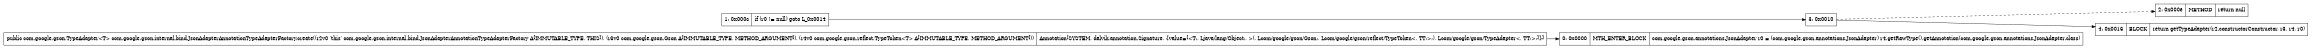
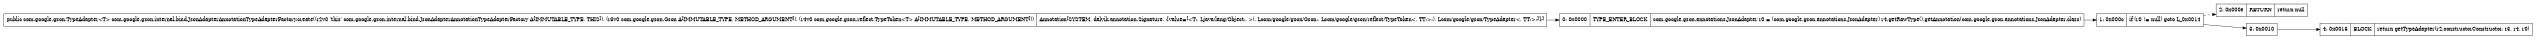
node "2: 0x000e": text "METHOD" -> "RETURN"
edge "3: 0x0010" -> "2: 0x000e": now "1: 0x000c" -> "2: 0x000e"
edge "0: 0x0000" -> "1: 0x000c": added
node "0: 0x0000": text "MTH_ENTER_BLOCK" -> "TYPE_ENTER_BLOCK"
